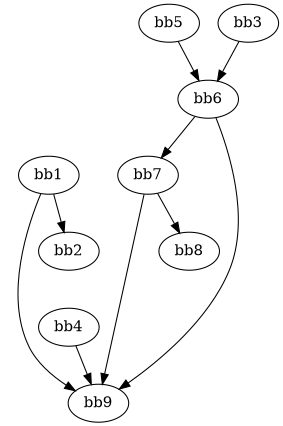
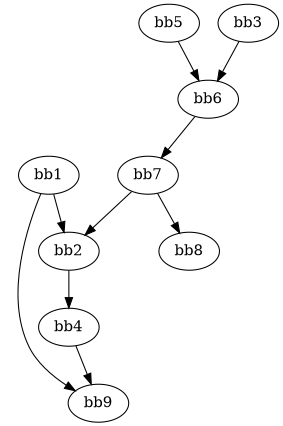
edge "bb6" -> "bb9": removed
edge "bb2" -> "bb4": added
edge "bb7" -> "bb9": now "bb7" -> "bb2"
